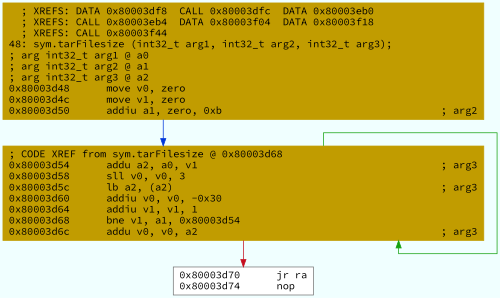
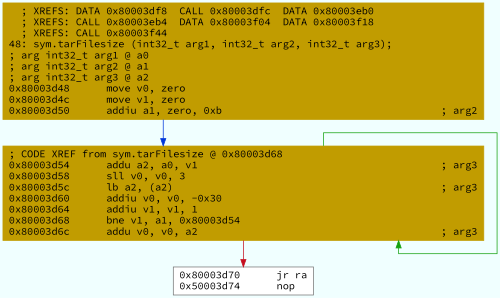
node "0x80003d70      jr ra 0x80003d74      nop": label "0x80003d70      jr ra 0x80003d74      nop" -> "0x80003d70      jr ra 0x50003d74      nop"
